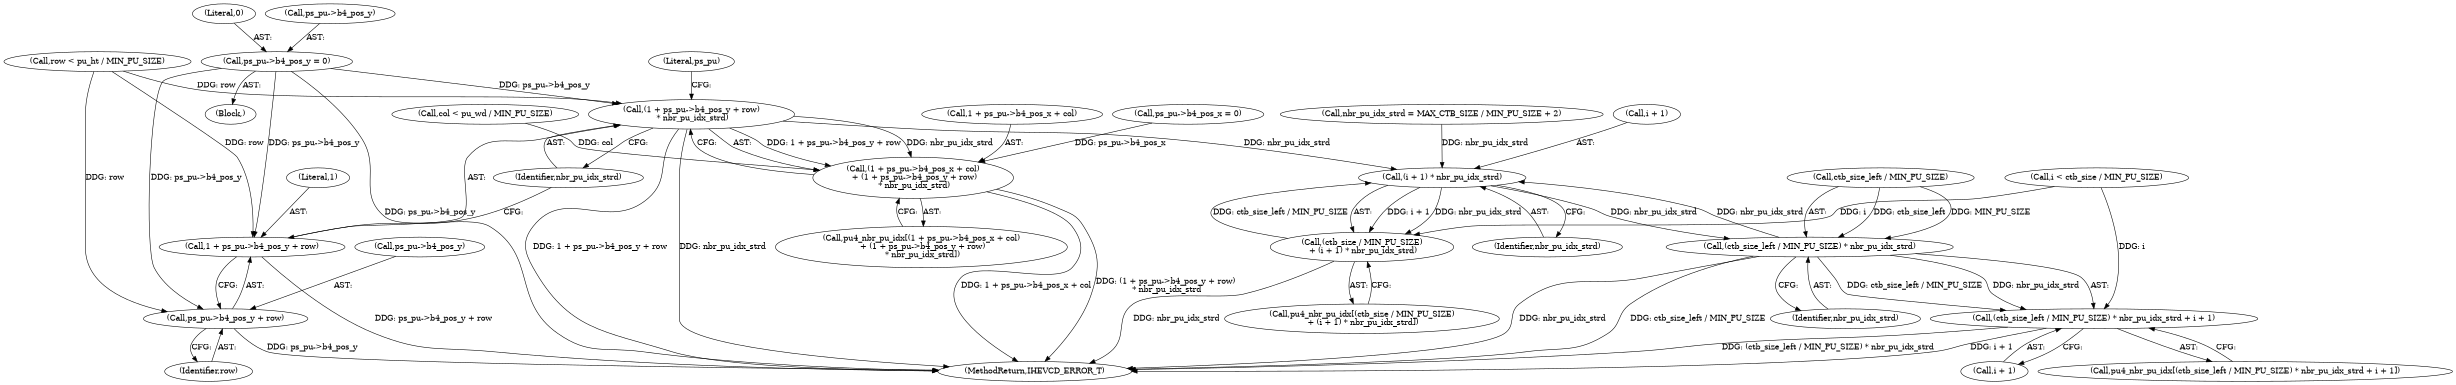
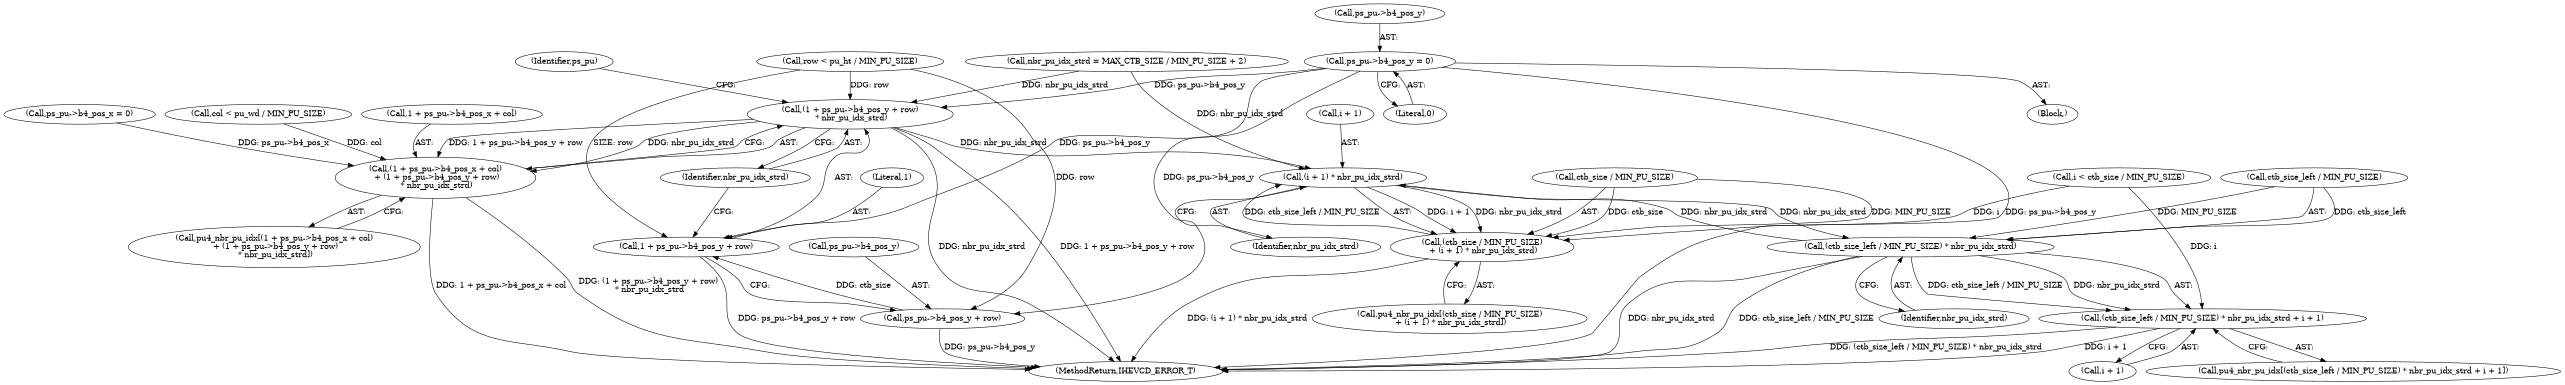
node "(Literal,ps_pu)": label "(Literal,ps_pu)" -> "(Identifier,ps_pu)"
edge "(Call,nbr_pu_idx_strd = MAX_CTB_SIZE / MIN_PU_SIZE + 2)" -> "(Call,(1 + ps_pu->b4_pos_y + row) * nbr_pu_idx_strd)": added, label "DDG: nbr_pu_idx_strd"
edge "(Call,ps_pu->b4_pos_y = 0)" -> "(Literal,0)": added, label "CFG:"
edge "(Call,row < pu_ht / MIN_PU_SIZE)" -> "(Call,1 + ps_pu->b4_pos_y + row)": label "DDG: row" -> "SIZE: row"
node "(Call,ctb_size / MIN_PU_SIZE)": added
edge "(Call,ps_pu->b4_pos_y + row)" -> "(Call,1 + ps_pu->b4_pos_y + row)": label "AST: " -> "DDG: ctb_size"
edge "(Call,(ctb_size / MIN_PU_SIZE) + (i + 1) * nbr_pu_idx_strd)" -> "(MethodReturn,IHEVCD_ERROR_T)": label "DDG: nbr_pu_idx_strd" -> "DDG: (i + 1) * nbr_pu_idx_strd"
node "(Identifier,row)": removed
